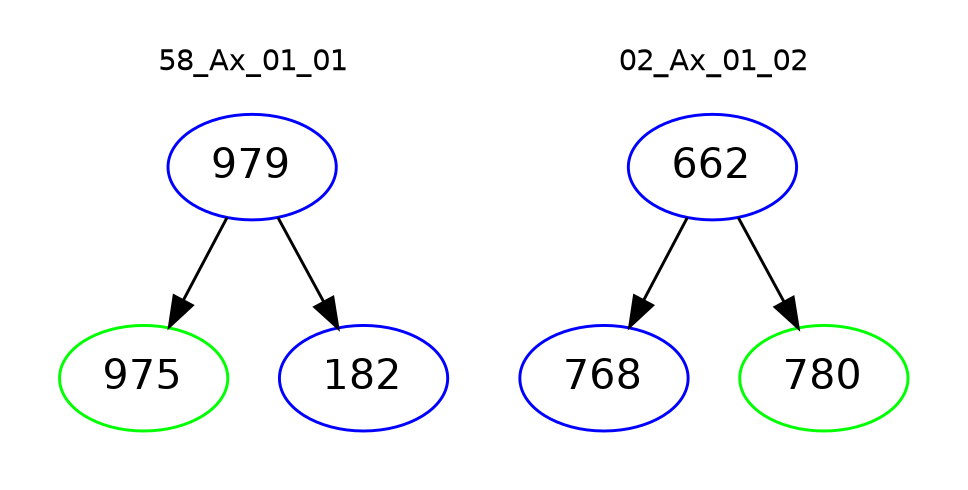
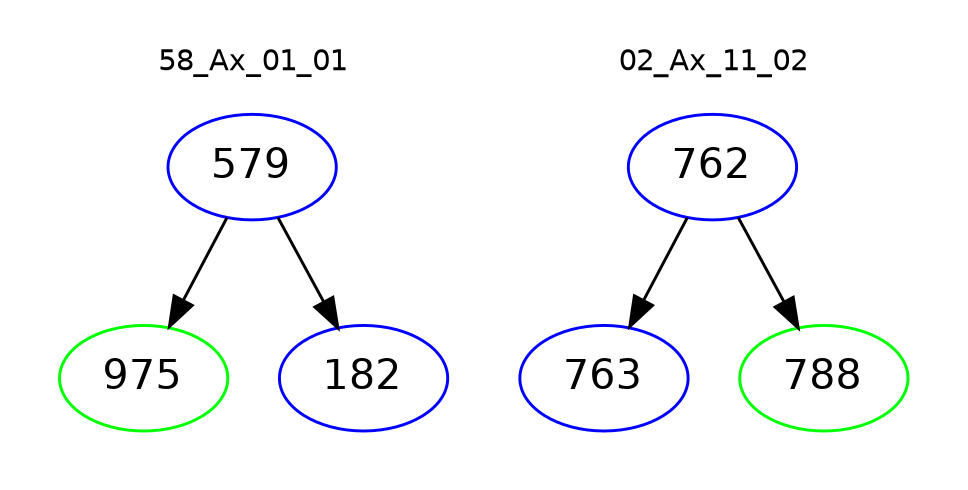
cluster "02_Ax_01_02": label "02_Ax_01_02" -> "02_Ax_11_02"
node "979": label "979" -> "579"
node "662": label "662" -> "762"
node "768": label "768" -> "763"
node "780": label "780" -> "788"
